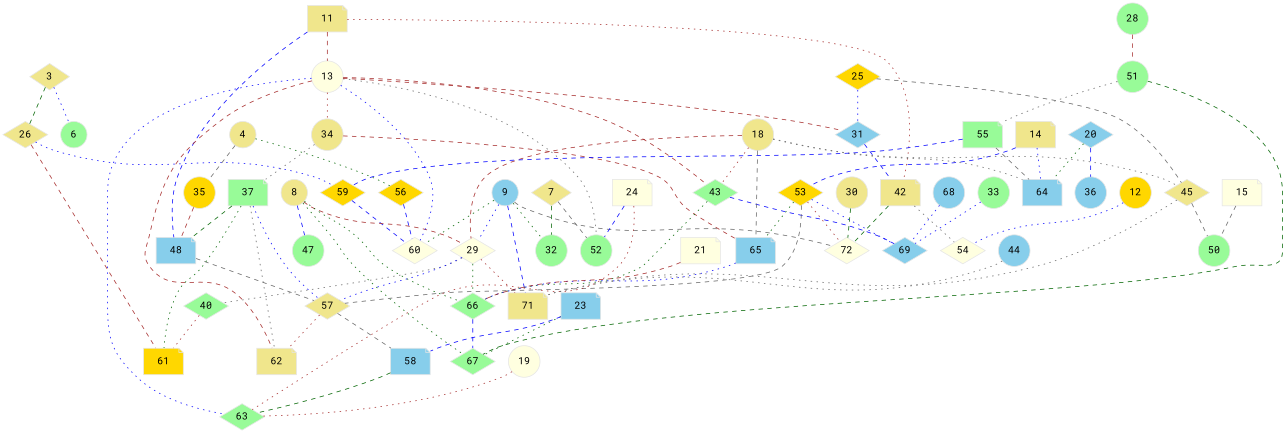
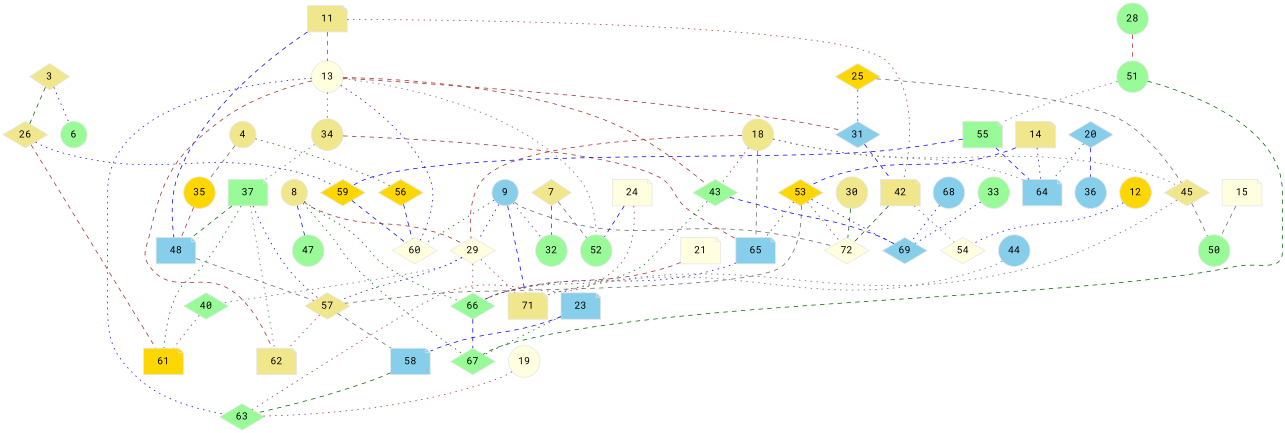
edge "55" -- "64": color gray40 -> blue
edge "9" -- "32": color darkgreen -> brown
edge "29" -- "66": color darkgreen -> brown
